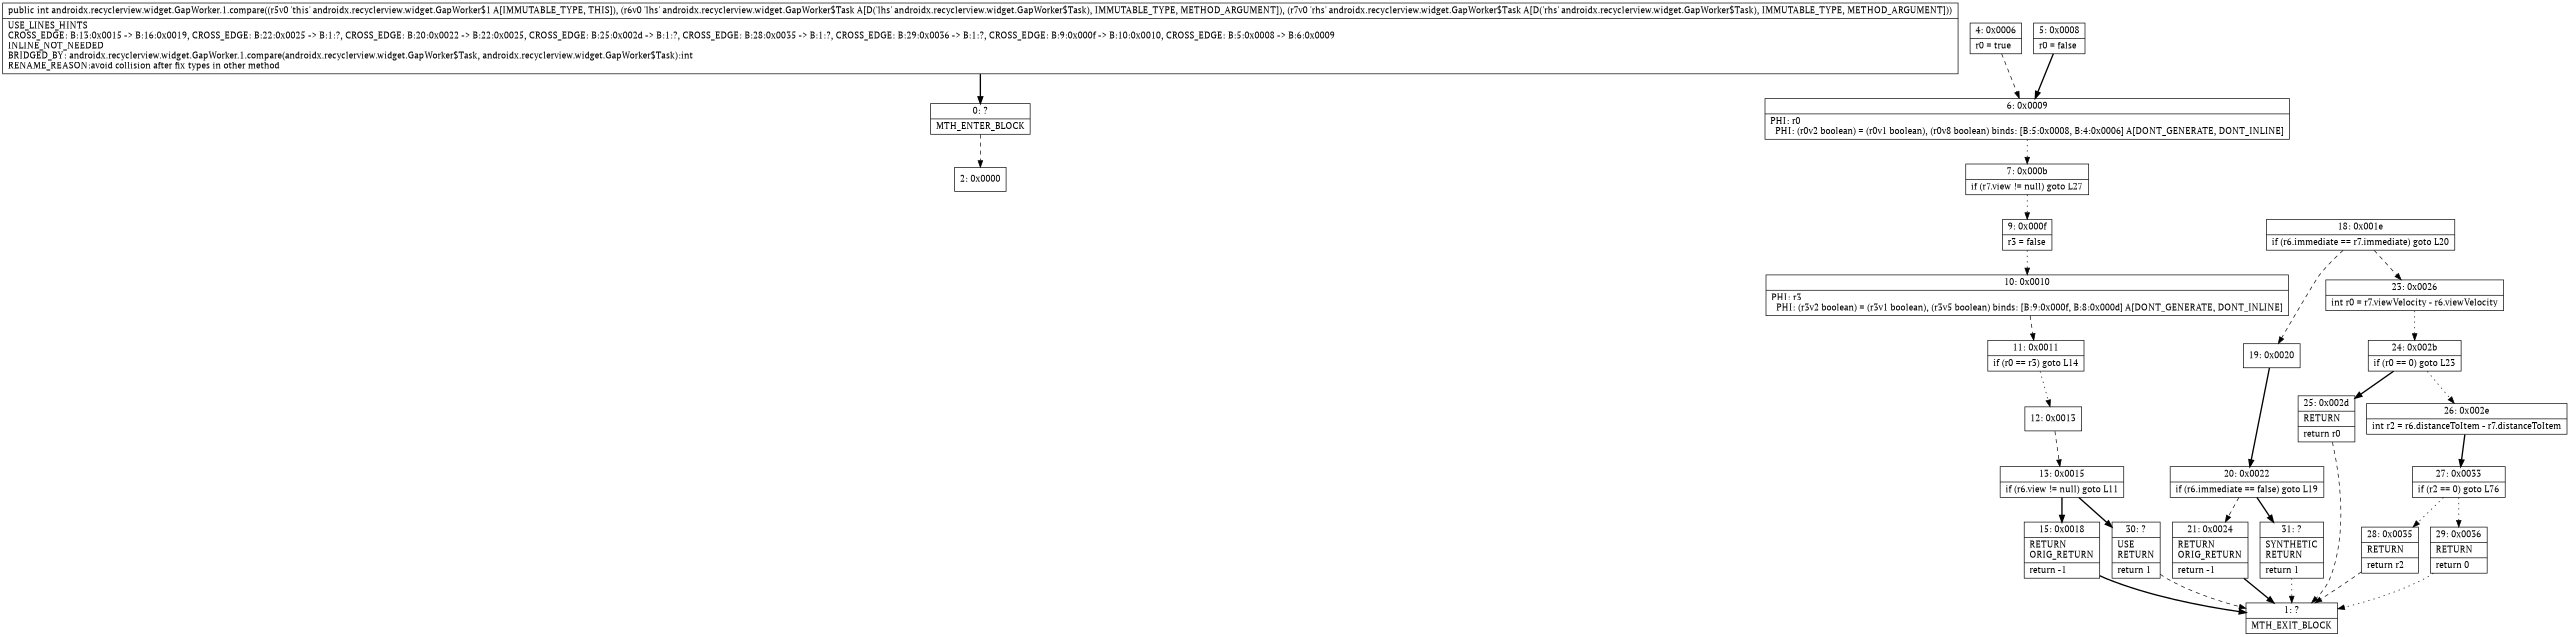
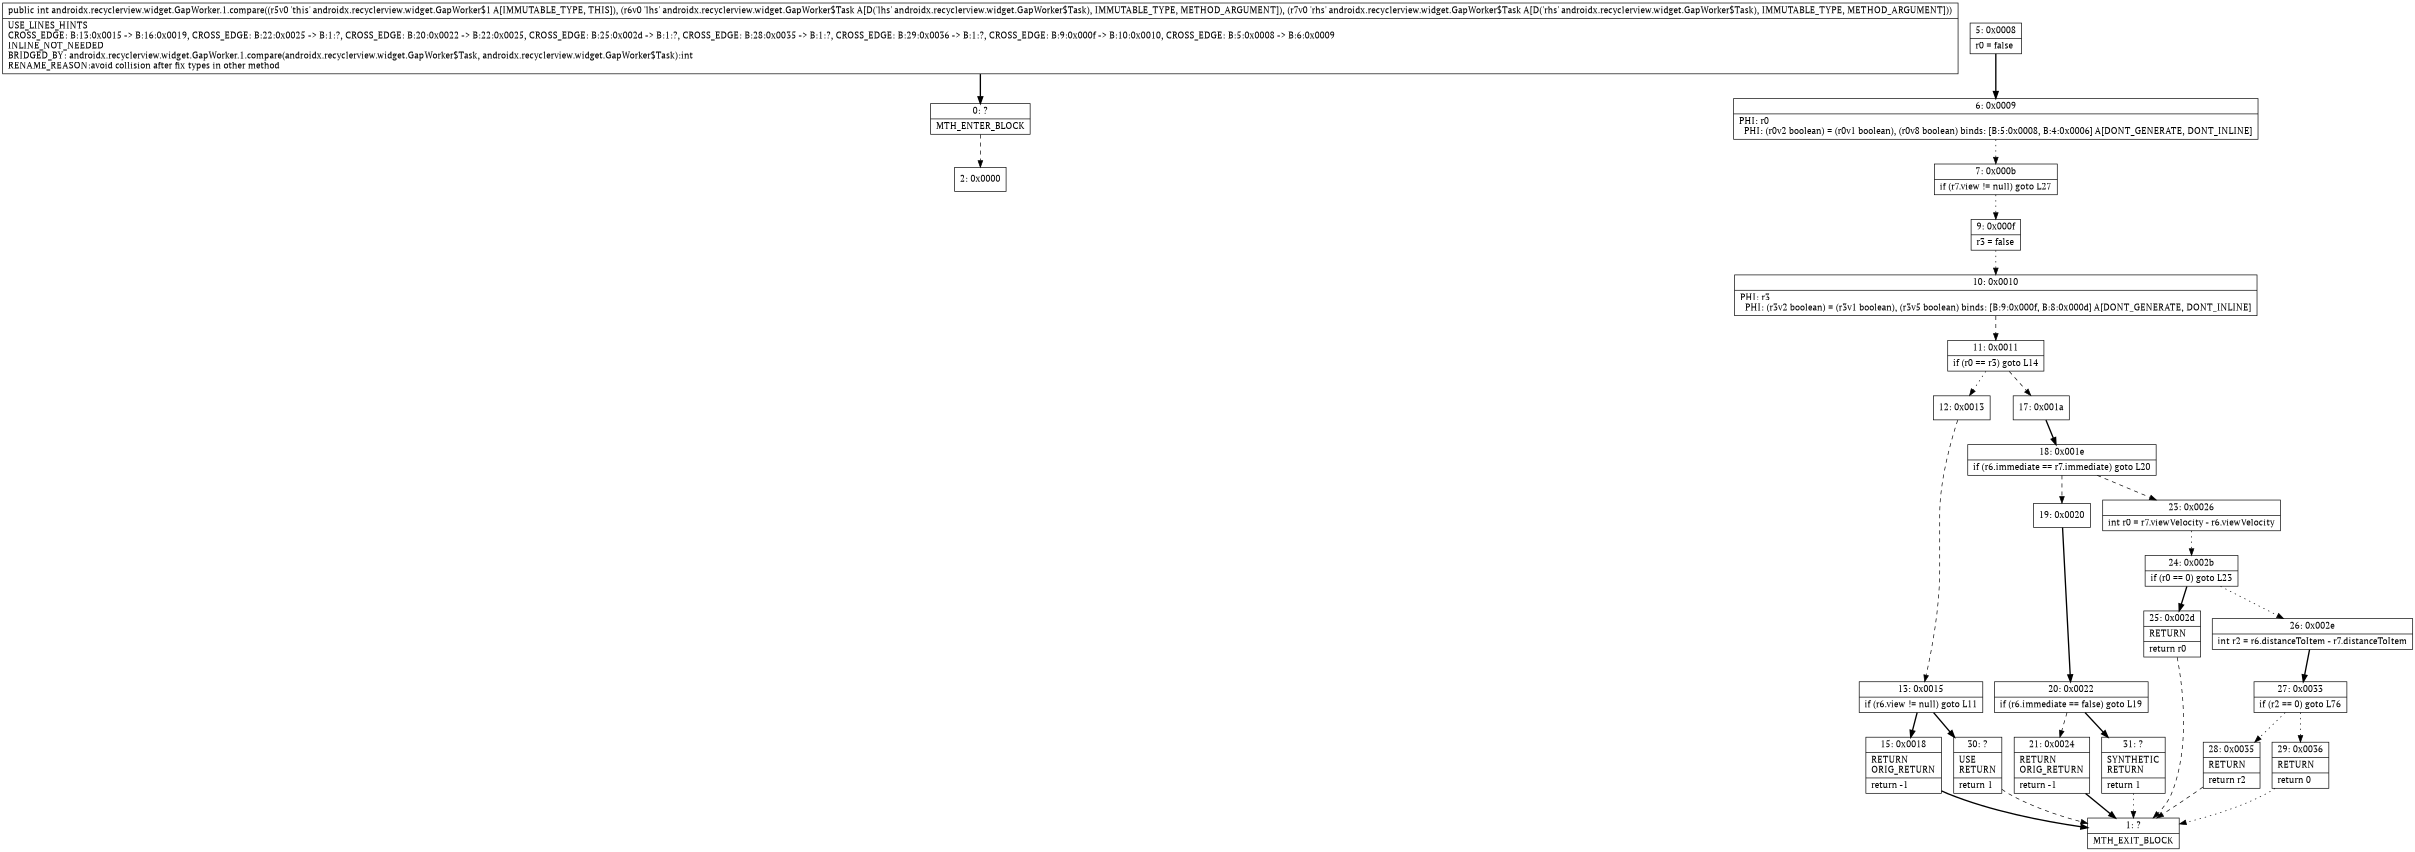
node "4: 0x0006": removed
node "17: 0x001a": added
